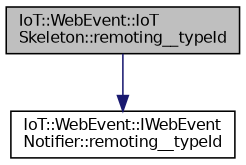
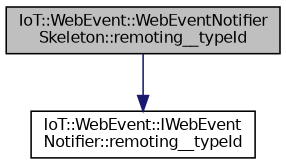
node "IoT::WebEvent::IoT Skeleton::remoting__typeId": label "IoT::WebEvent::IoT Skeleton::remoting__typeId" -> "IoT::WebEvent::WebEventNotifier Skeleton::remoting__typeId"
